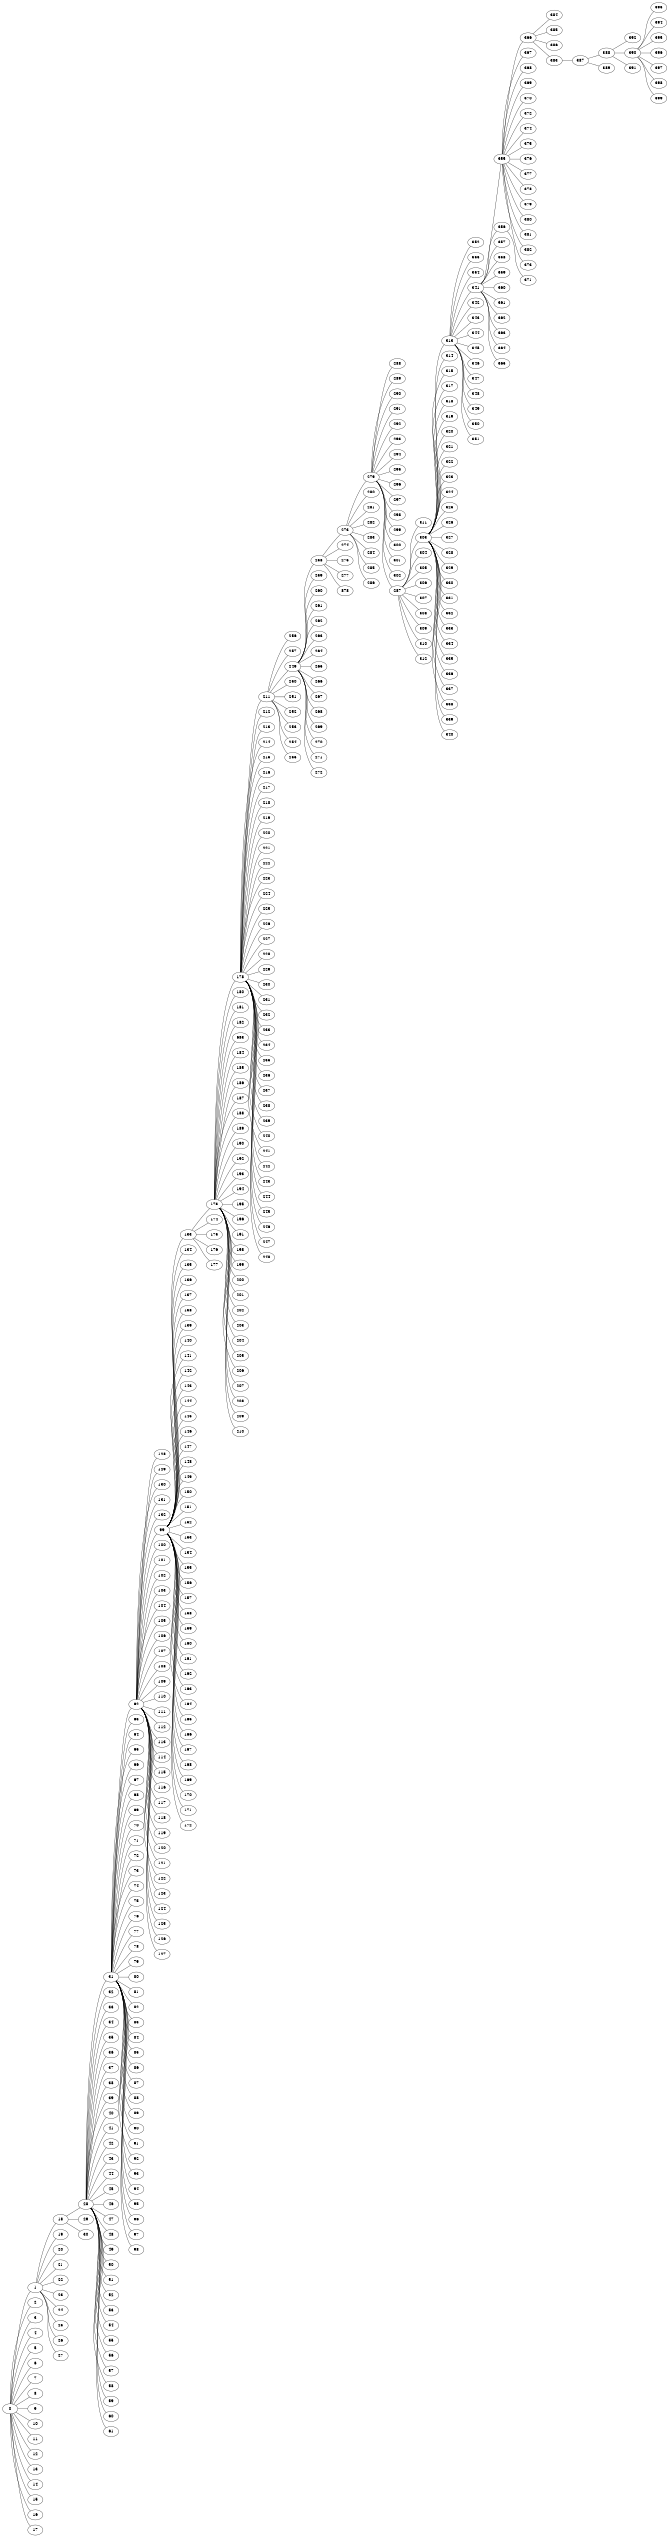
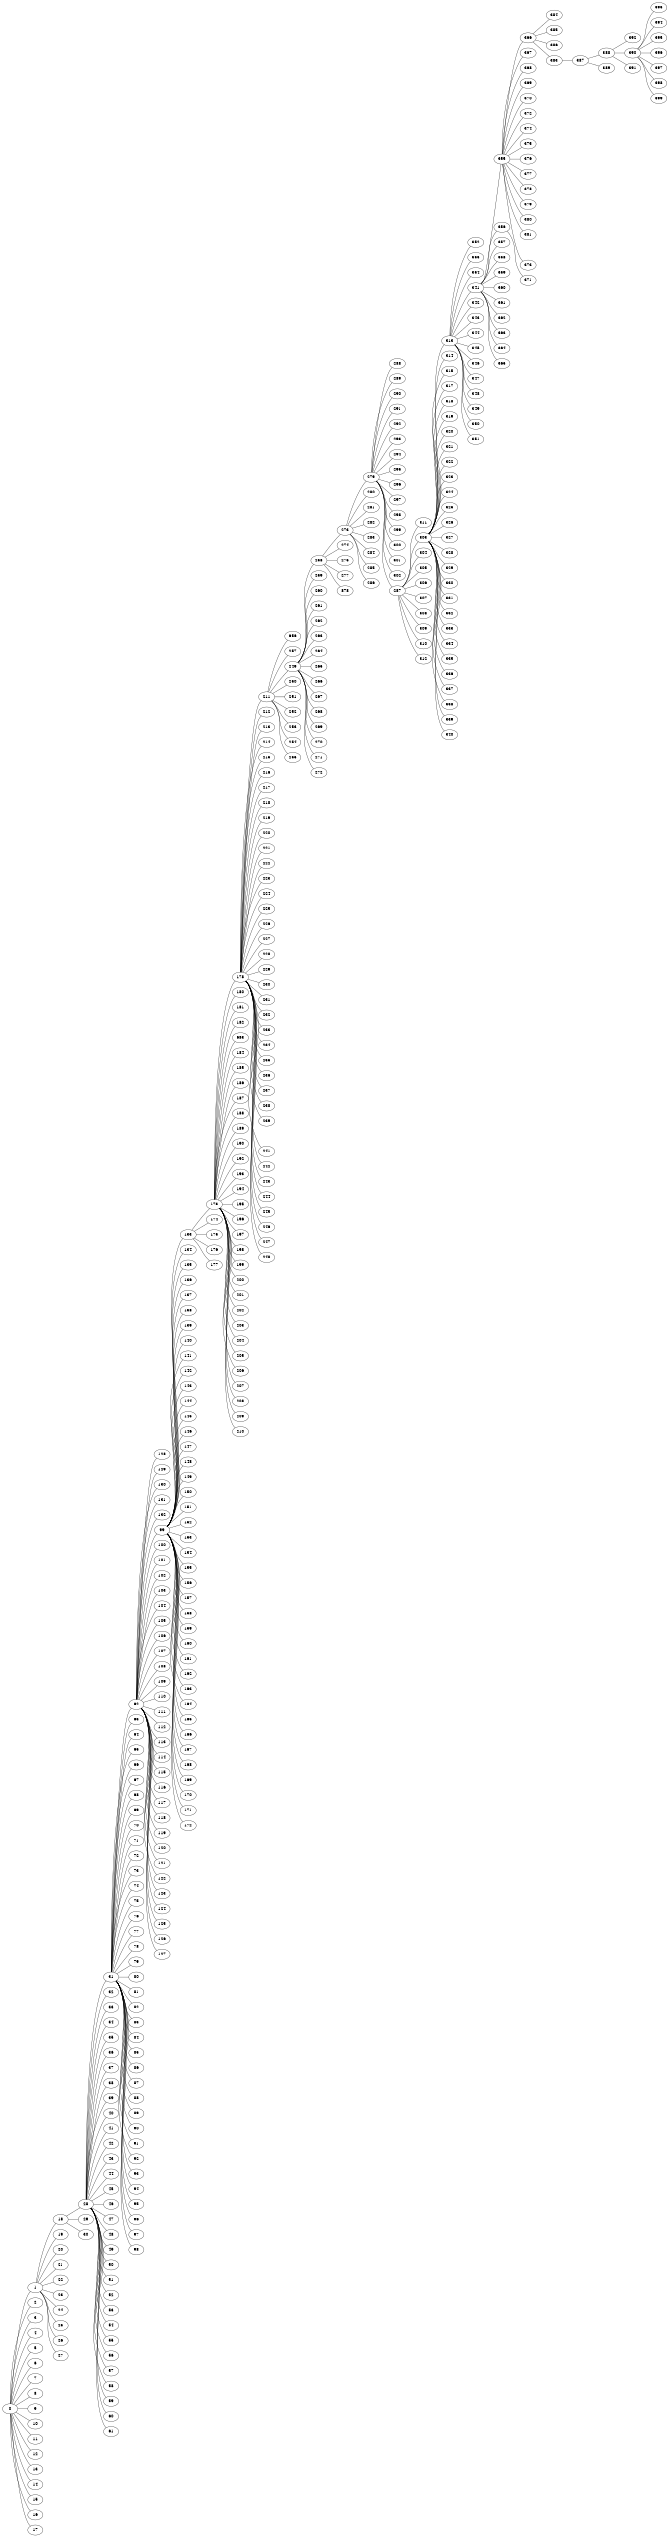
node "382": removed
node "256": label "256" -> "656"
node "240": removed
node "191": label "191" -> "197"
